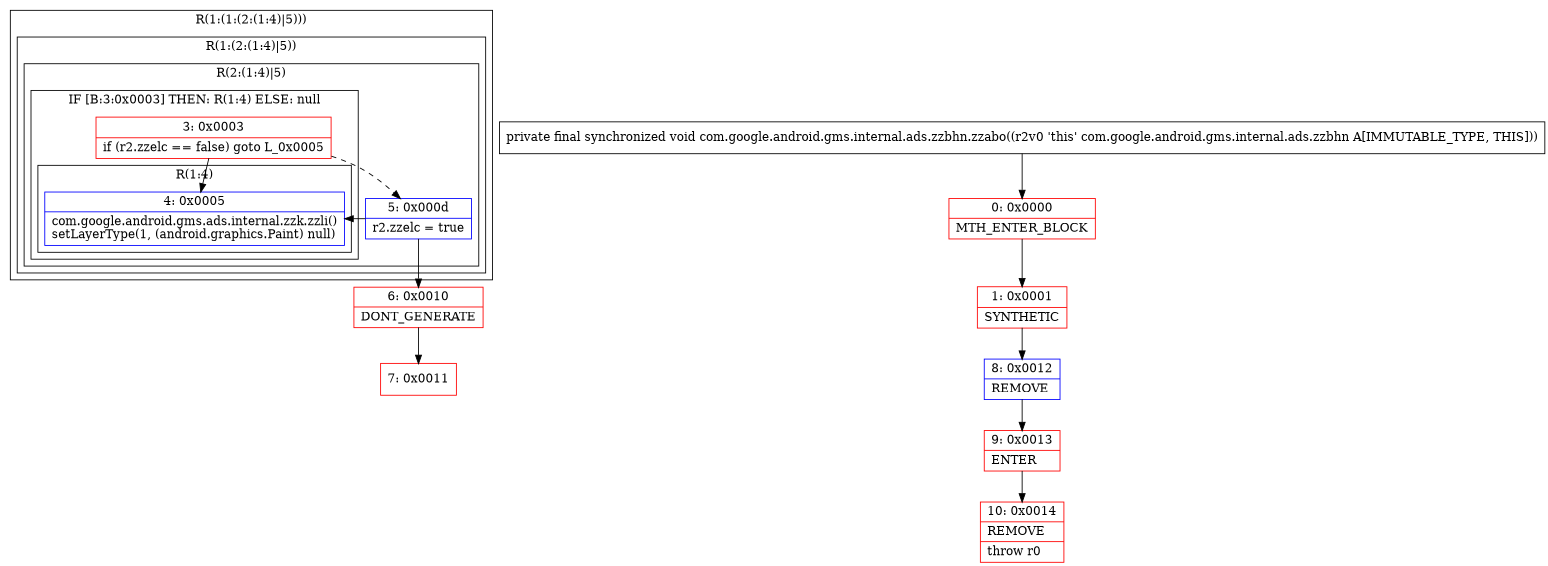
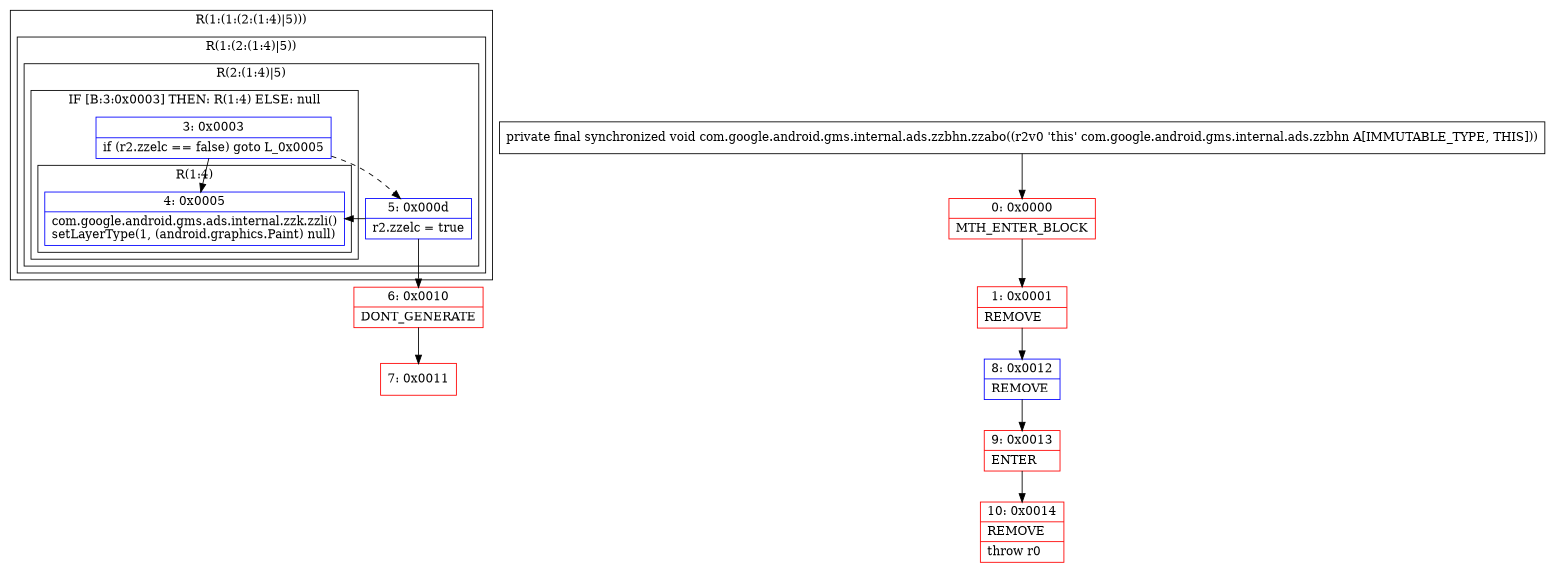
node "3: 0x0003": color red -> blue
node "1: 0x0001": text "SYNTHETIC" -> "REMOVE"
